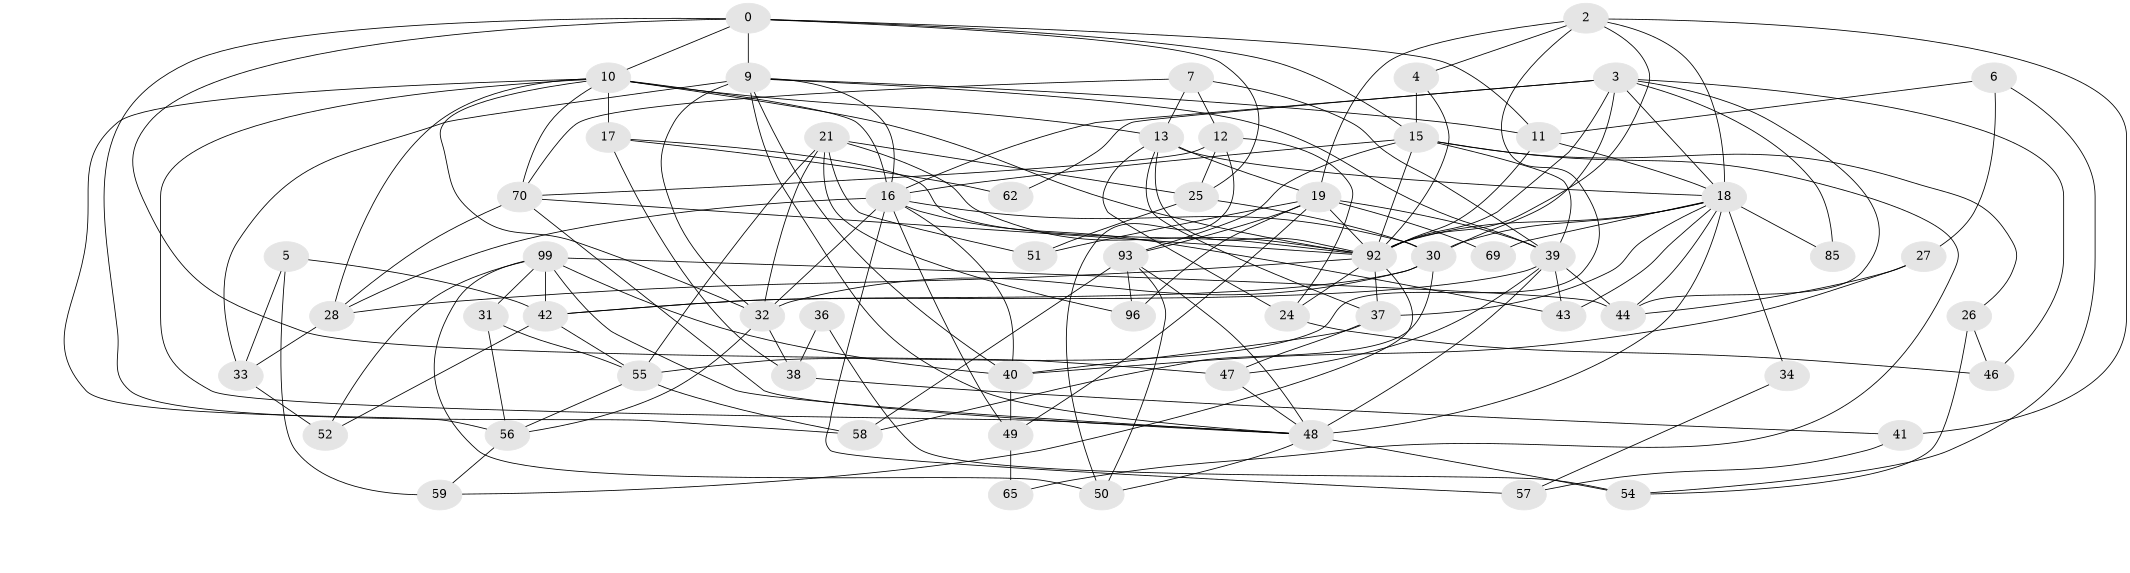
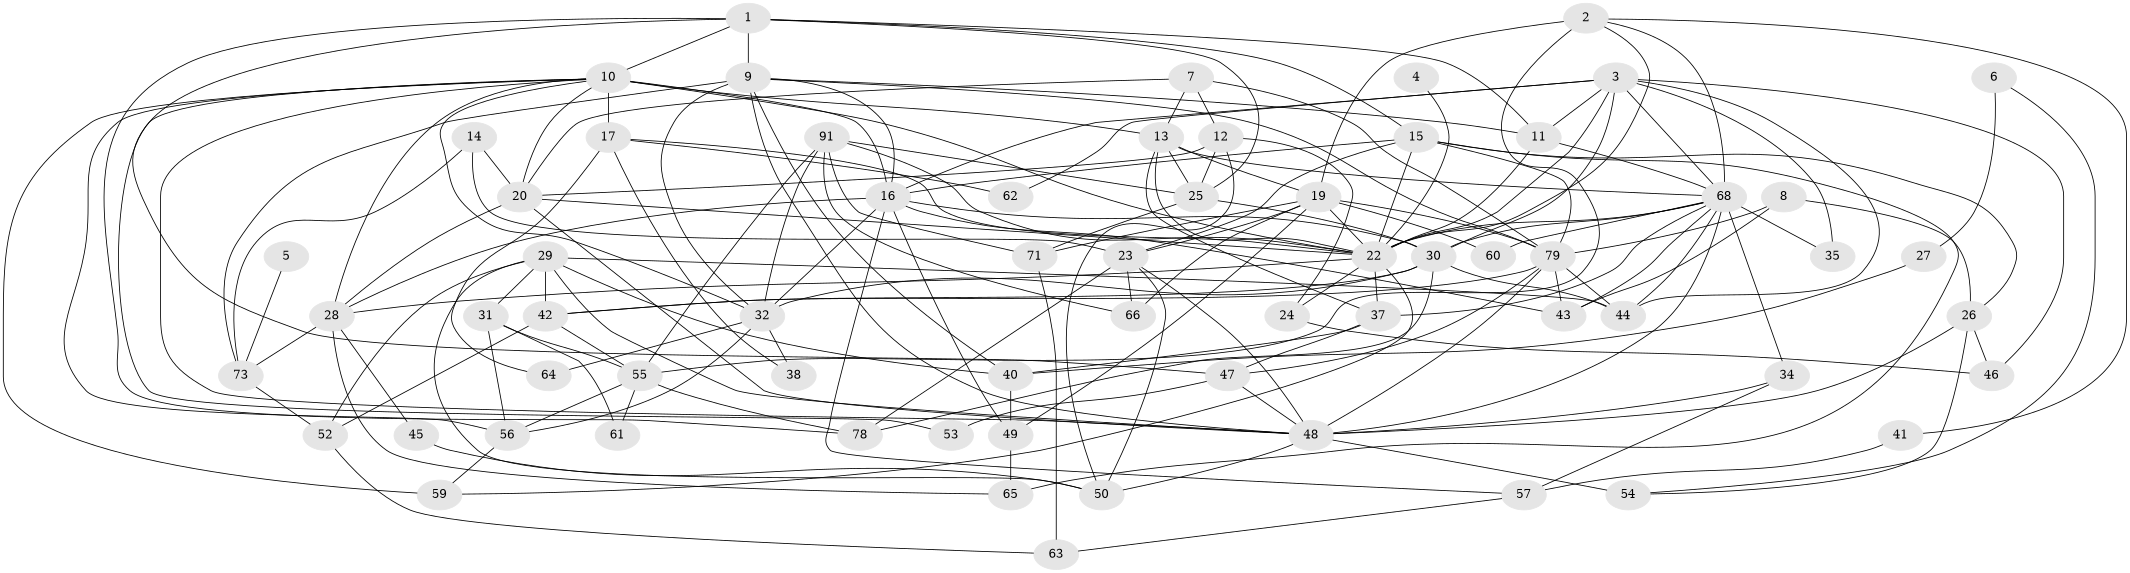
node "0": label "0" -> "1"
edge "2" -- "4": removed
edge "4" -- "15": removed
edge "6" -- "11": now "3" -- "11"
node "14": added
node "21": label "21" -> "91"
node "70": label "70" -> "20"
node "18": label "18" -> "68"
node "8": added
edge "13" -- "24": now "13" -- "25"
node "99": label "99" -> "29"
node "51": label "51" -> "71"
node "93": label "93" -> "23"
node "92": label "92" -> "22"
node "69": label "69" -> "60"
node "39": label "39" -> "79"
node "85": label "85" -> "35"
edge "16" -- "40": removed
edge "5" -- "42": removed
edge "27" -- "44": now "30" -- "44"
node "36": removed
node "96": label "96" -> "66"
node "33": label "33" -> "73"
node "64": added
edge "38" -- "41": removed
edge "26" -- "48": added
edge "34" -- "48": added
edge "5" -- "59": now "10" -- "59"
node "45": added
node "61": added
node "58": label "58" -> "78"
node "53": added
edge "28" -- "65": added
node "63": added
